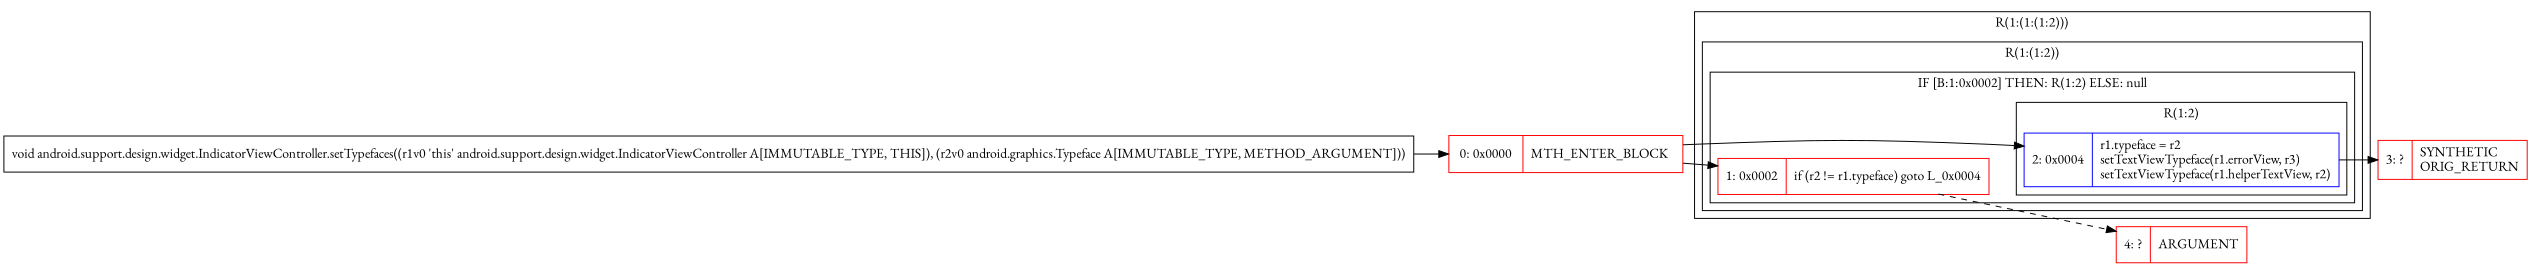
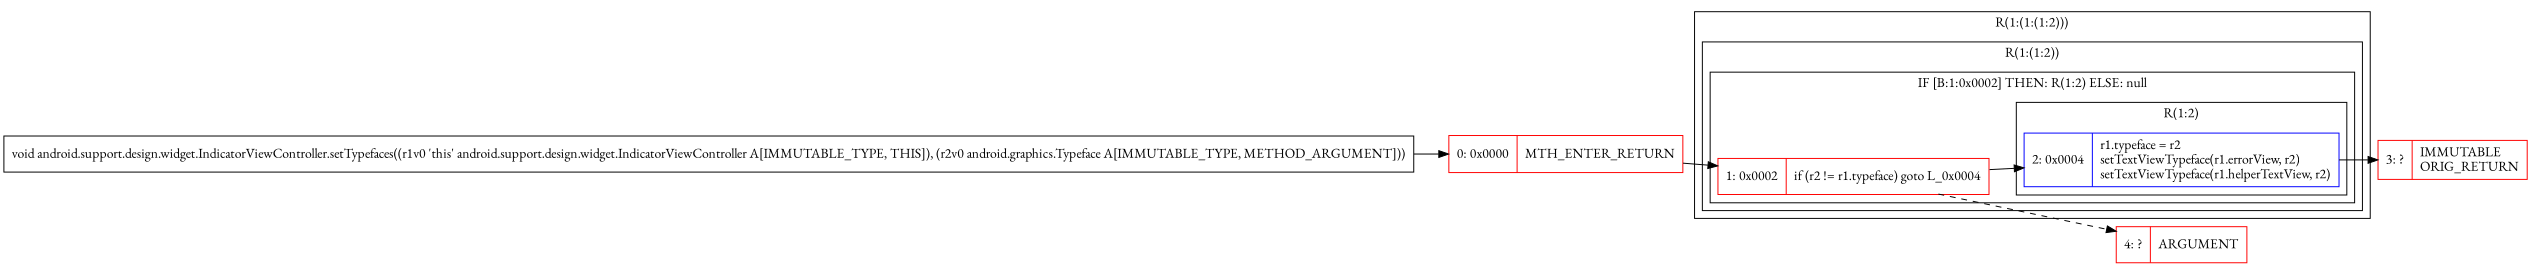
edge "0: 0x0000" -> "2: 0x0004": now "1: 0x0002" -> "2: 0x0004"
node "3: ?": text "SYNTHETIC" -> "IMMUTABLE"
node "0: 0x0000": text "MTH_ENTER_BLOCK" -> "MTH_ENTER_RETURN"
node "2: 0x0004": text "setTextViewTypeface(r1.errorView, r3)" -> "setTextViewTypeface(r1.errorView, r2)"
